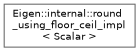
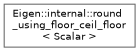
node "Eigen::internal::round _using_floor_ceil_impl < Scalar >": label "Eigen::internal::round _using_floor_ceil_impl < Scalar >" -> "Eigen::internal::round _using_floor_ceil_floor < Scalar >"
